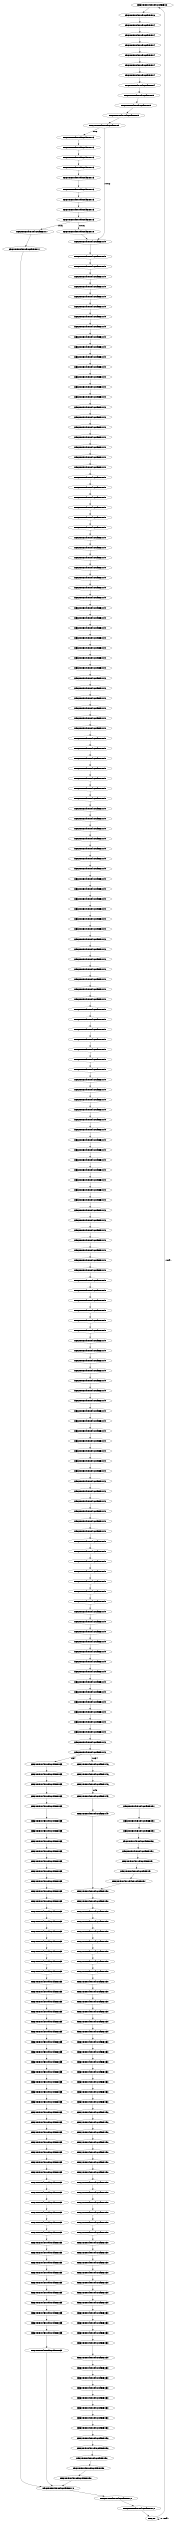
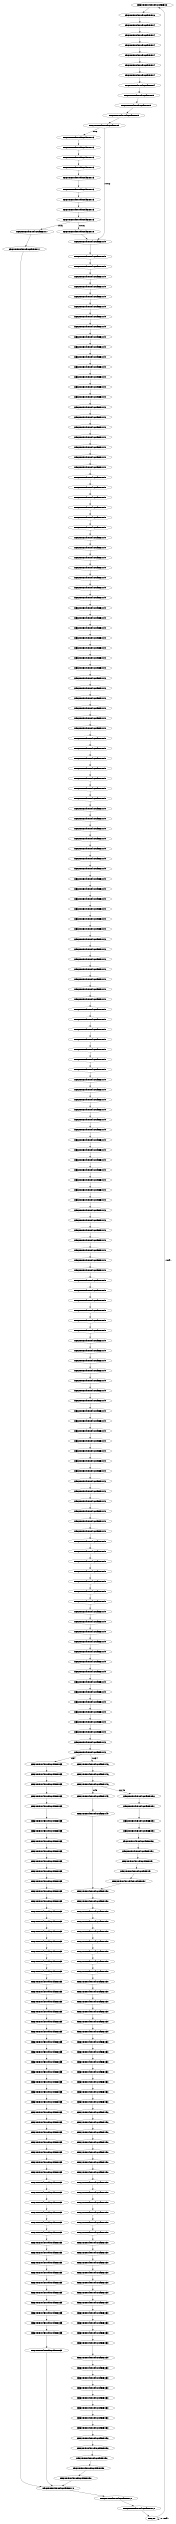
node "LEGUP_F___kernel_cosf_BB__50": added
